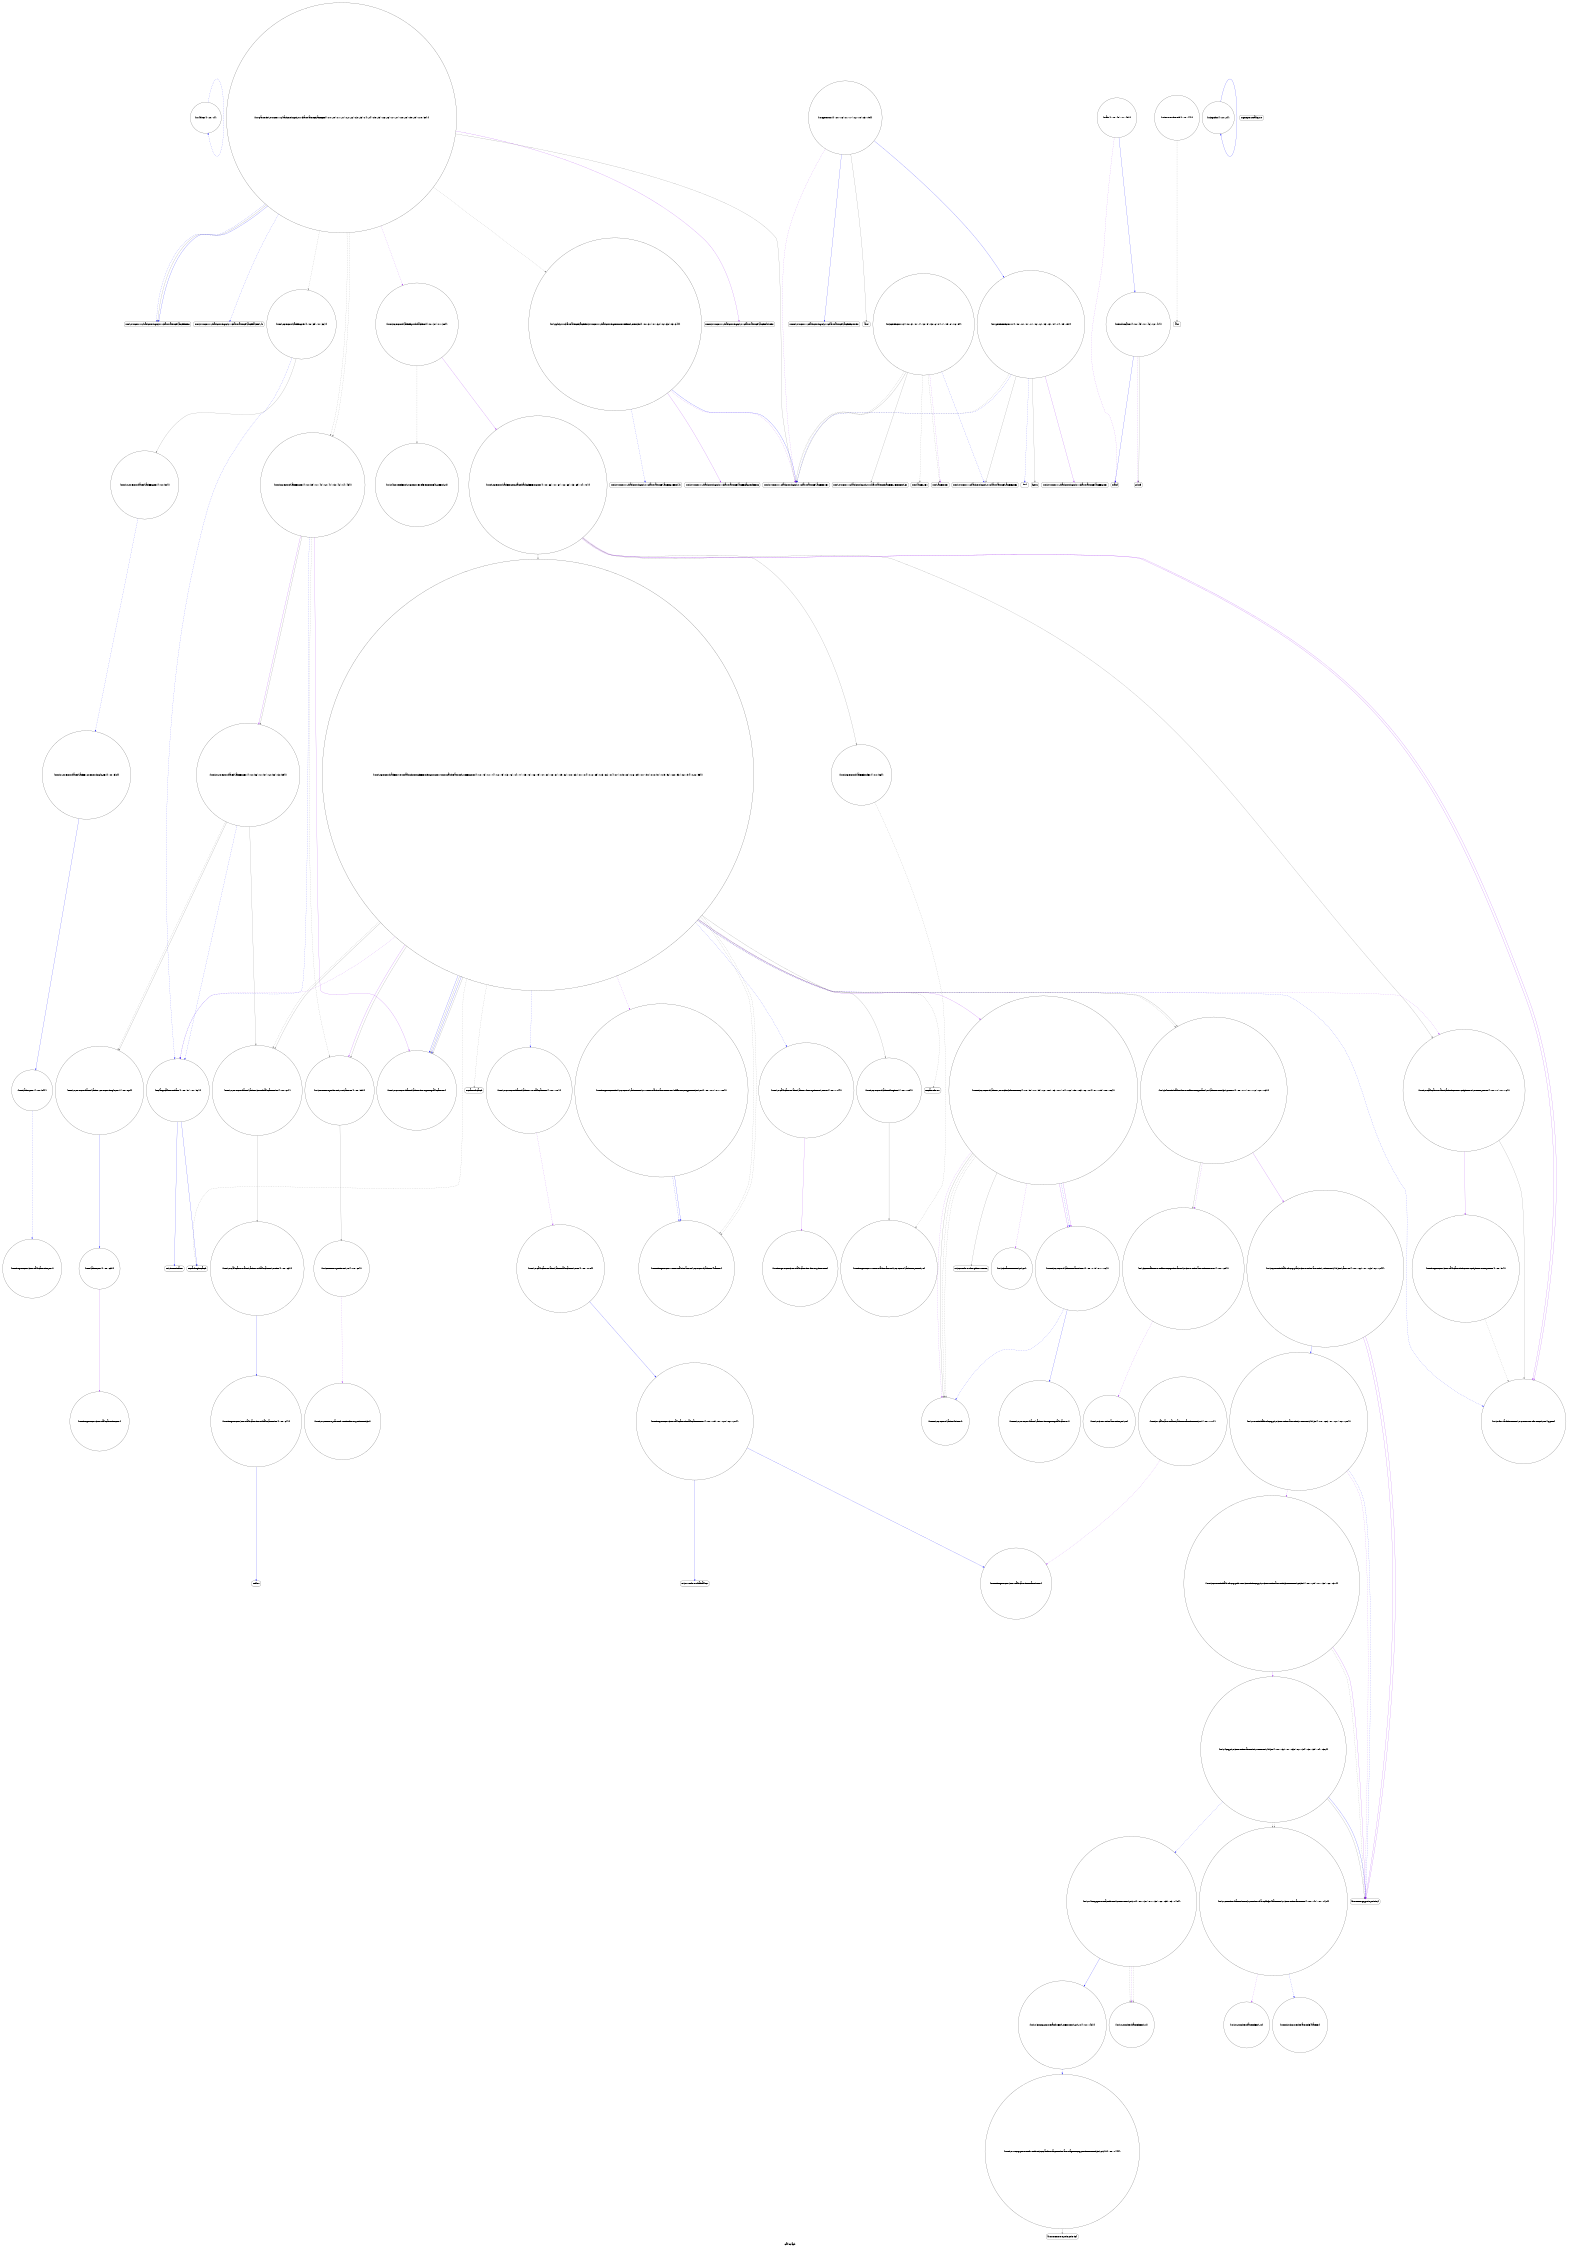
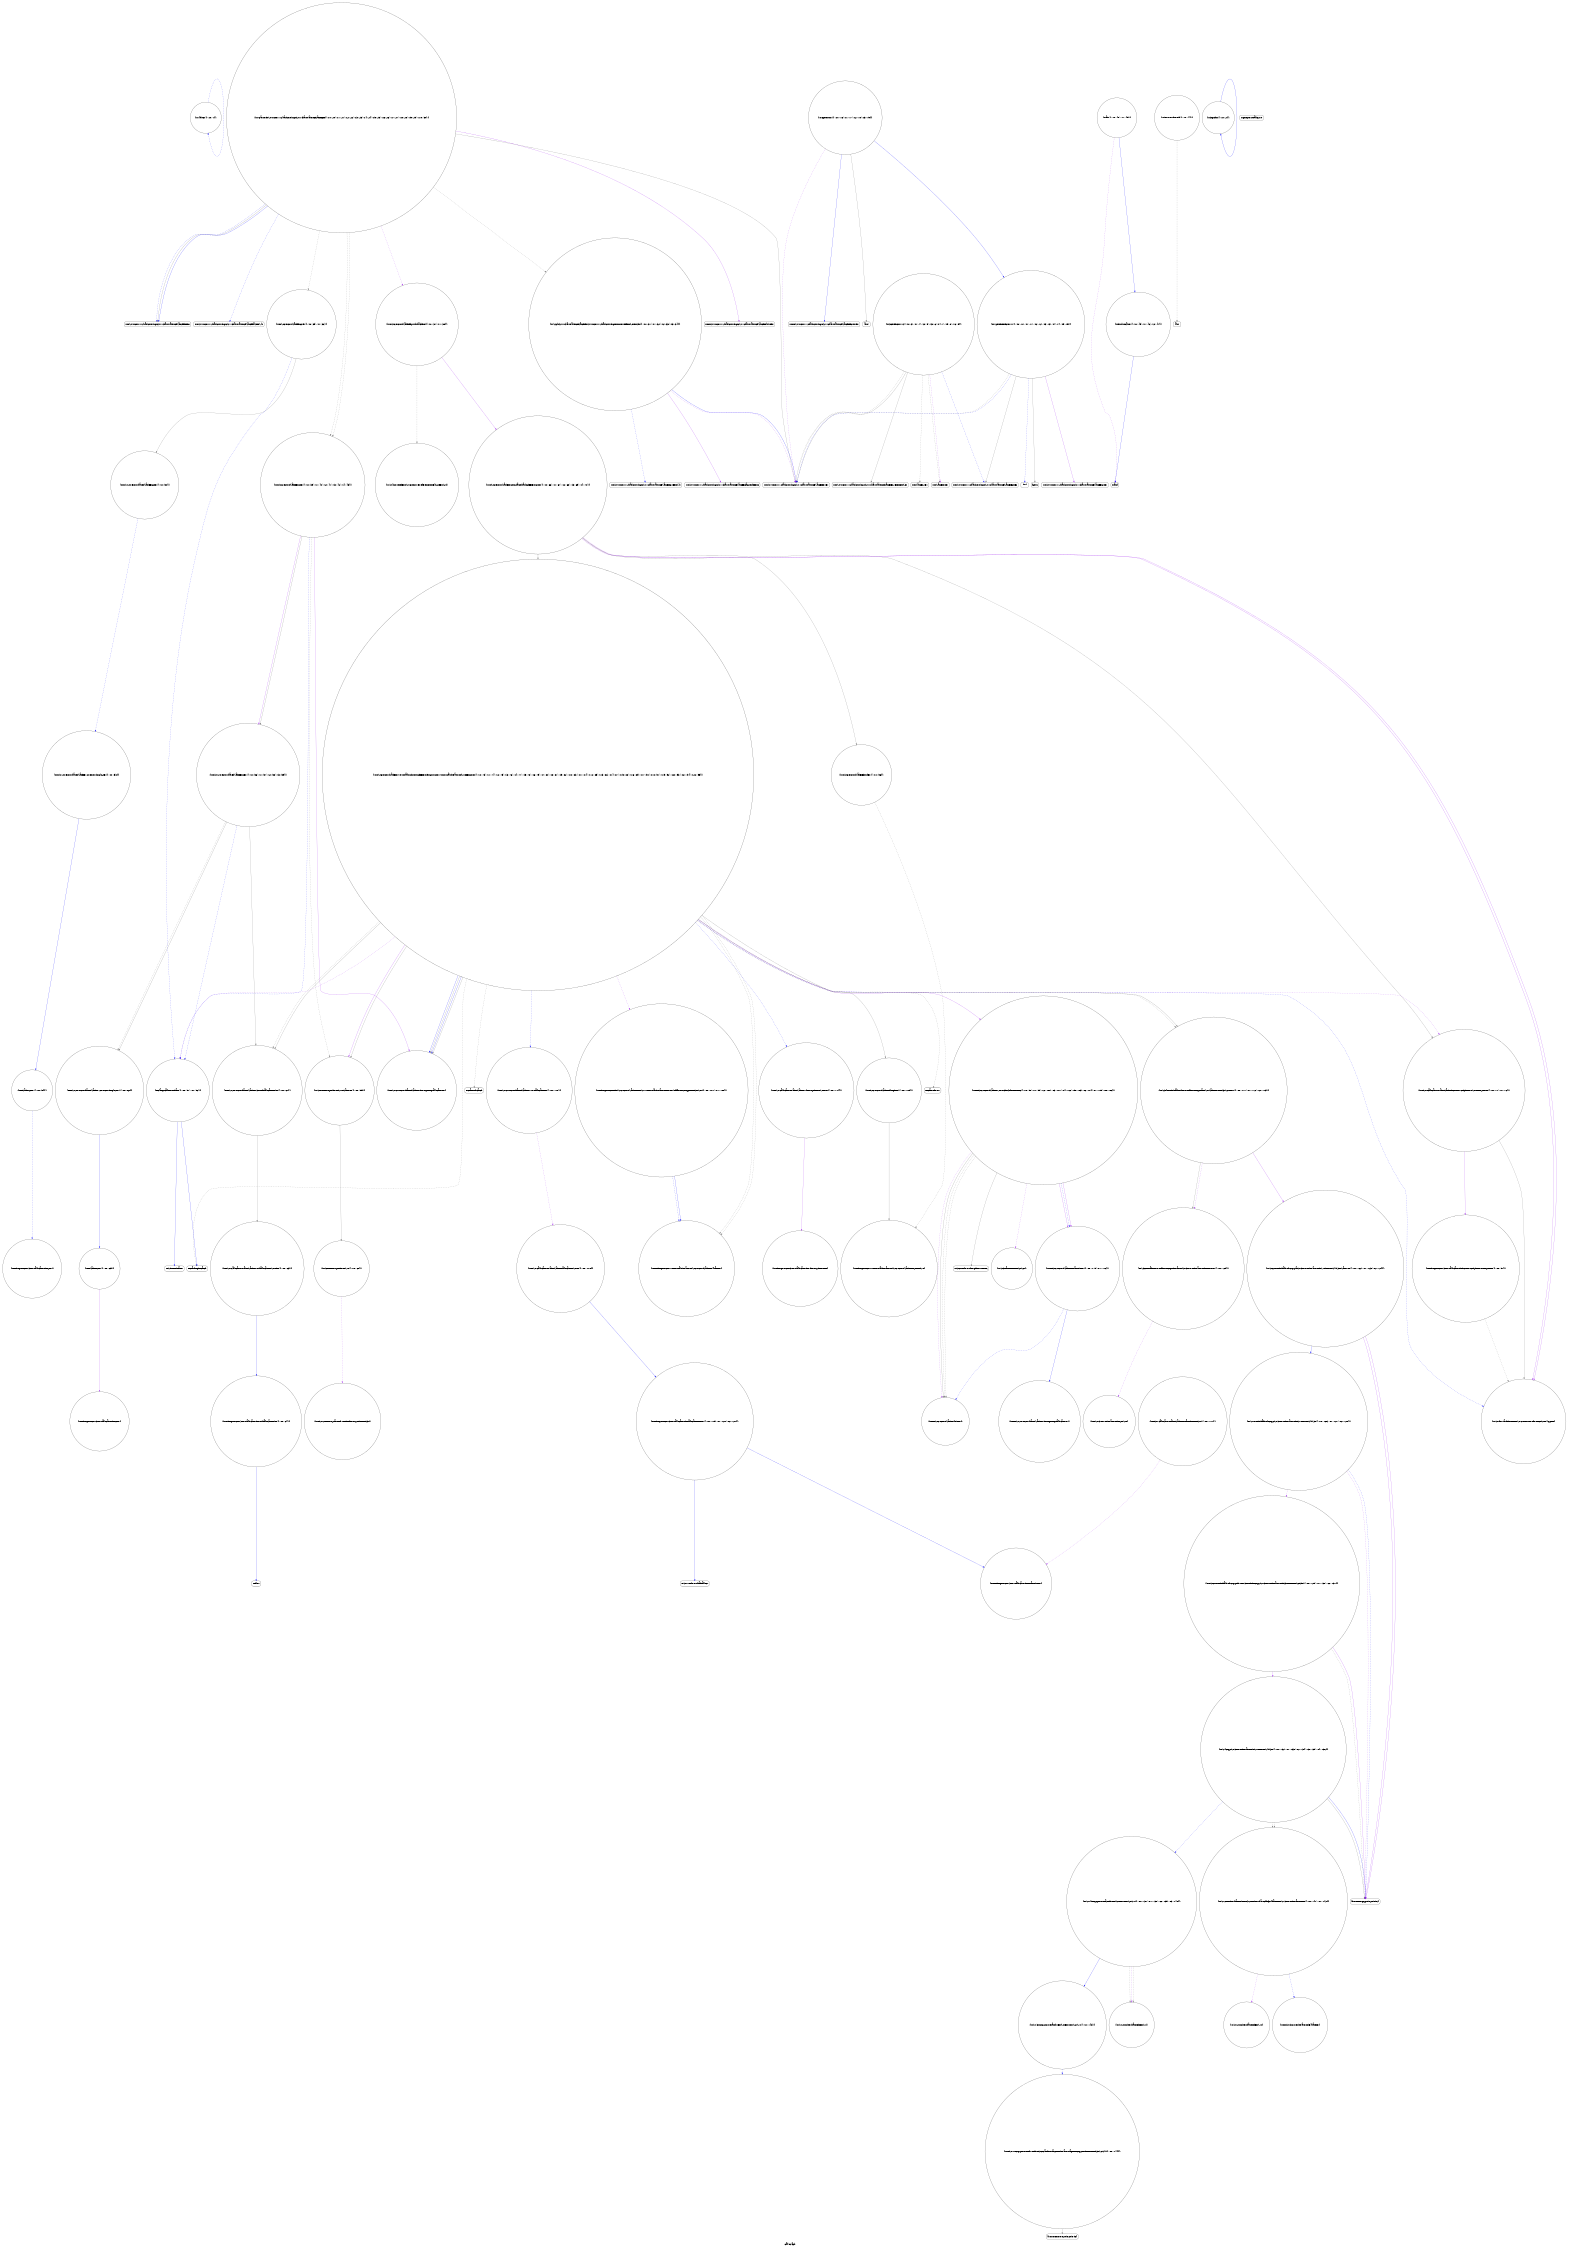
node "printf": removed
